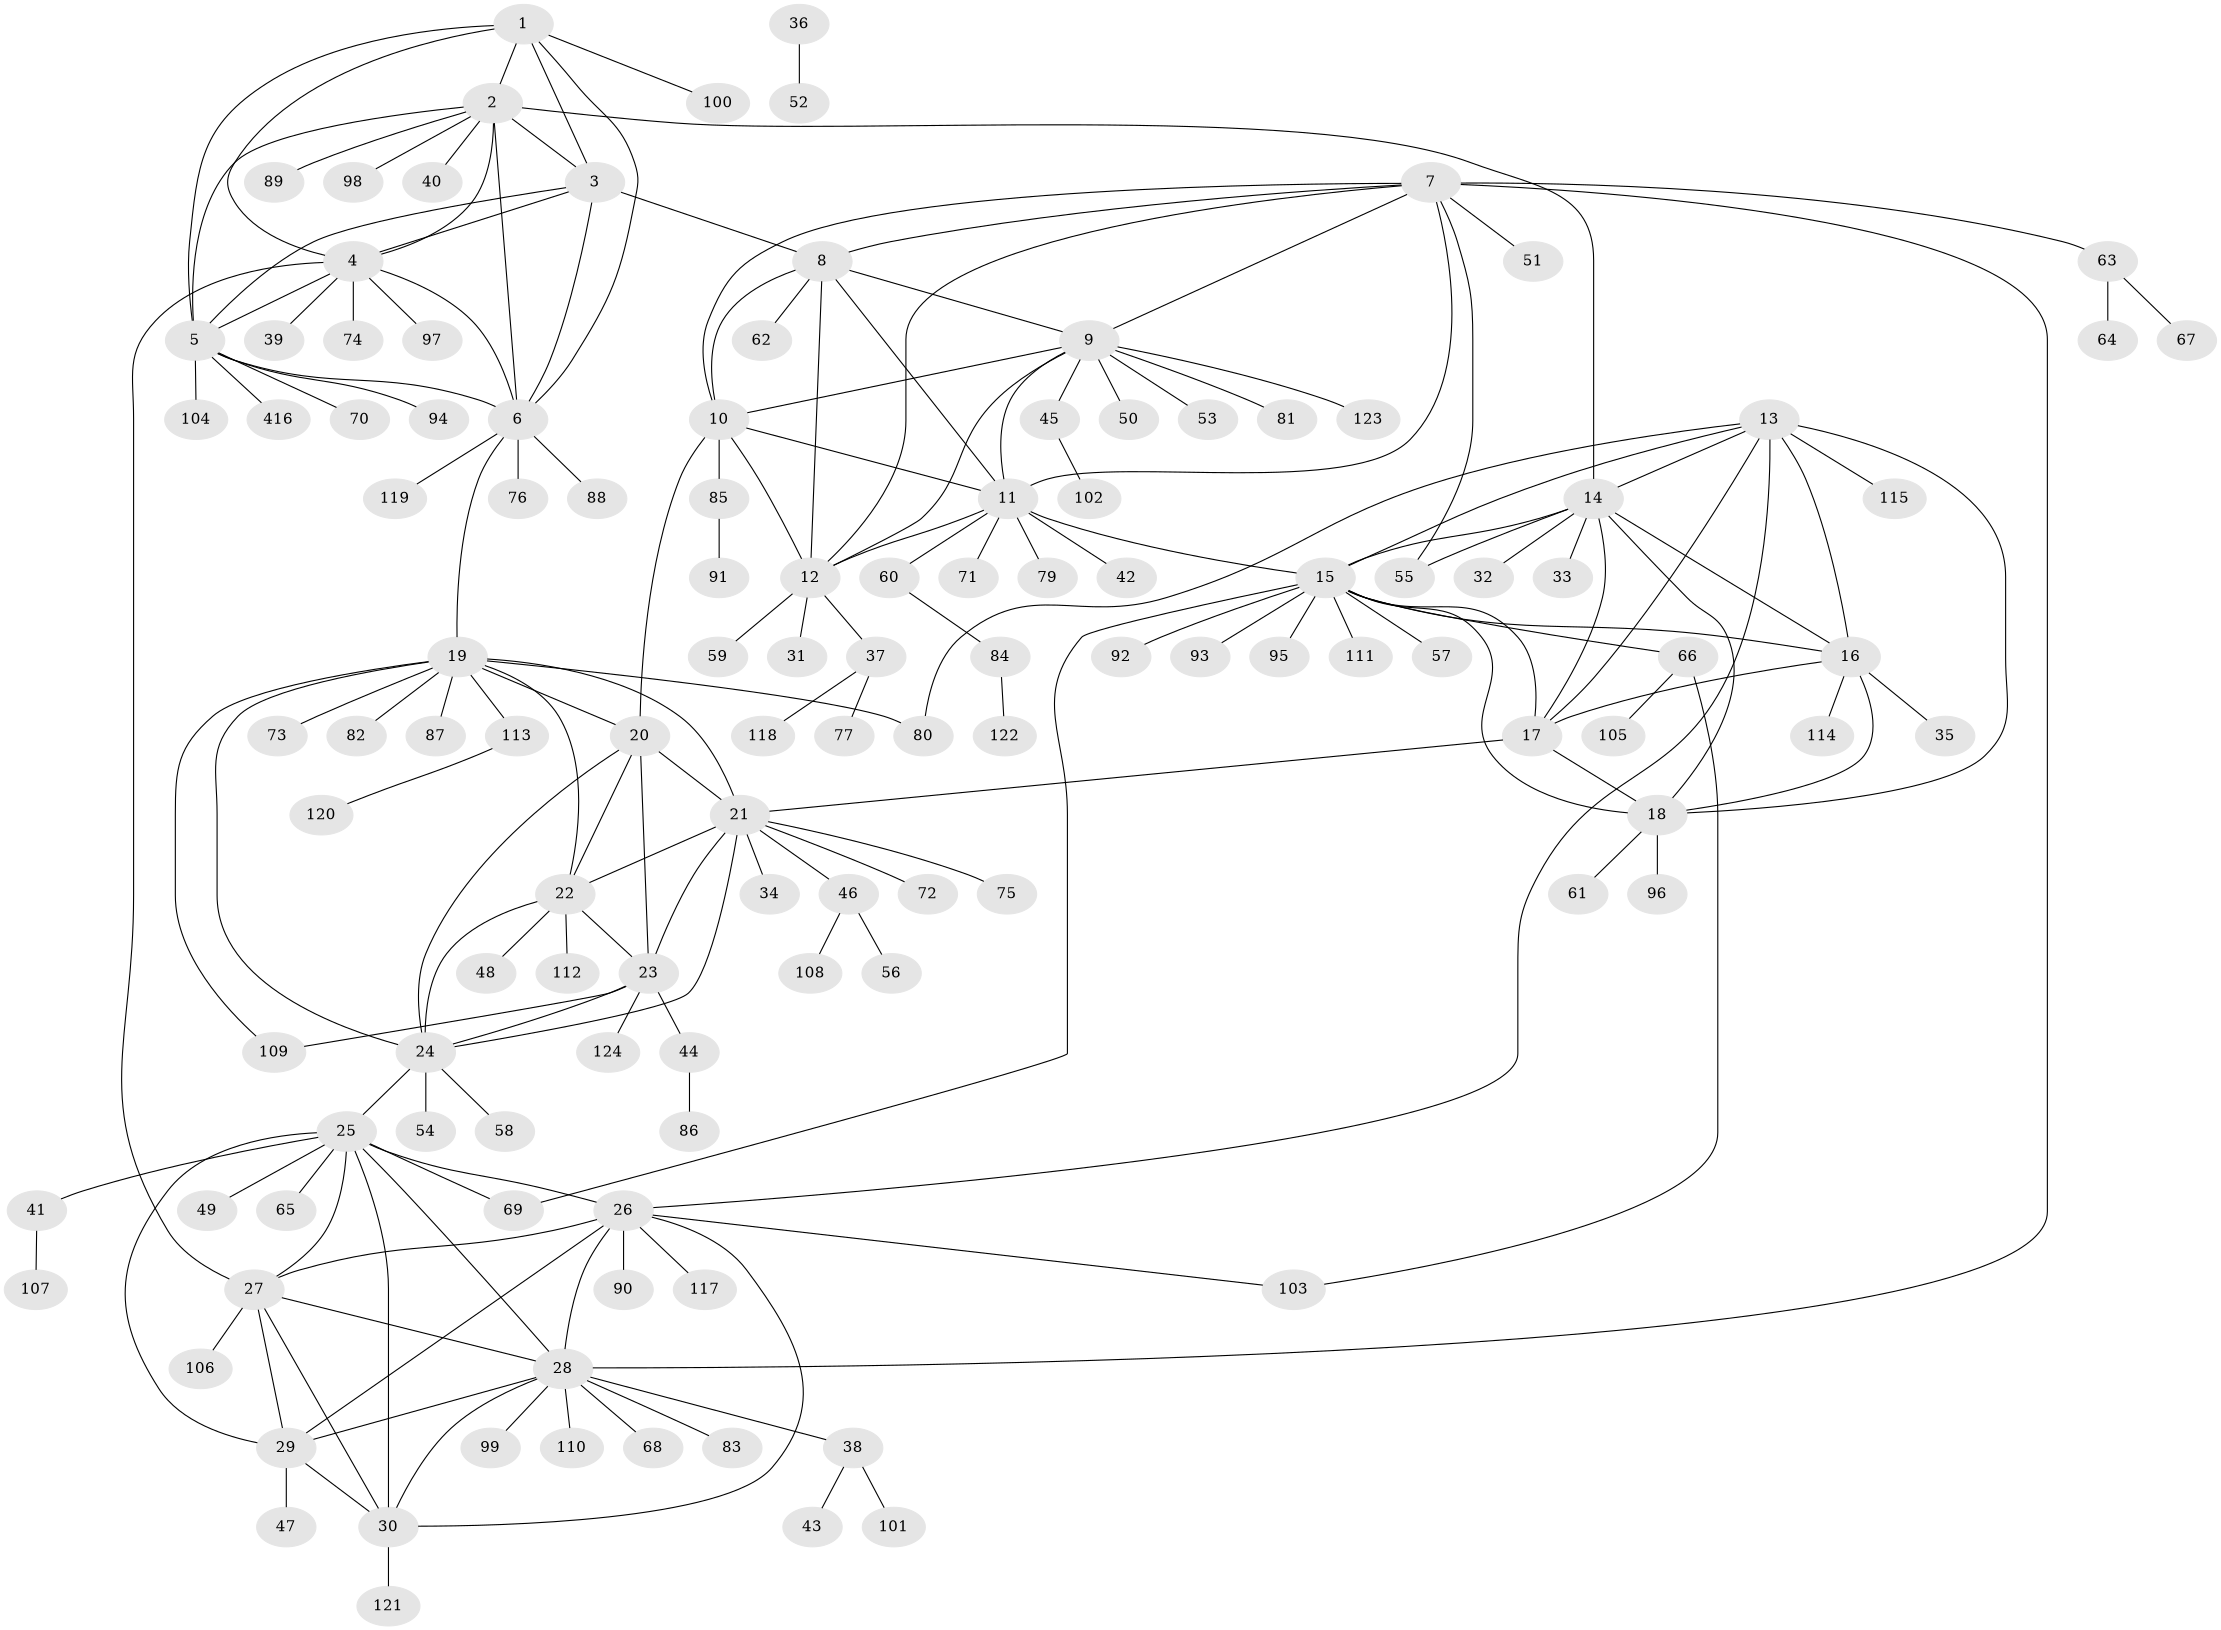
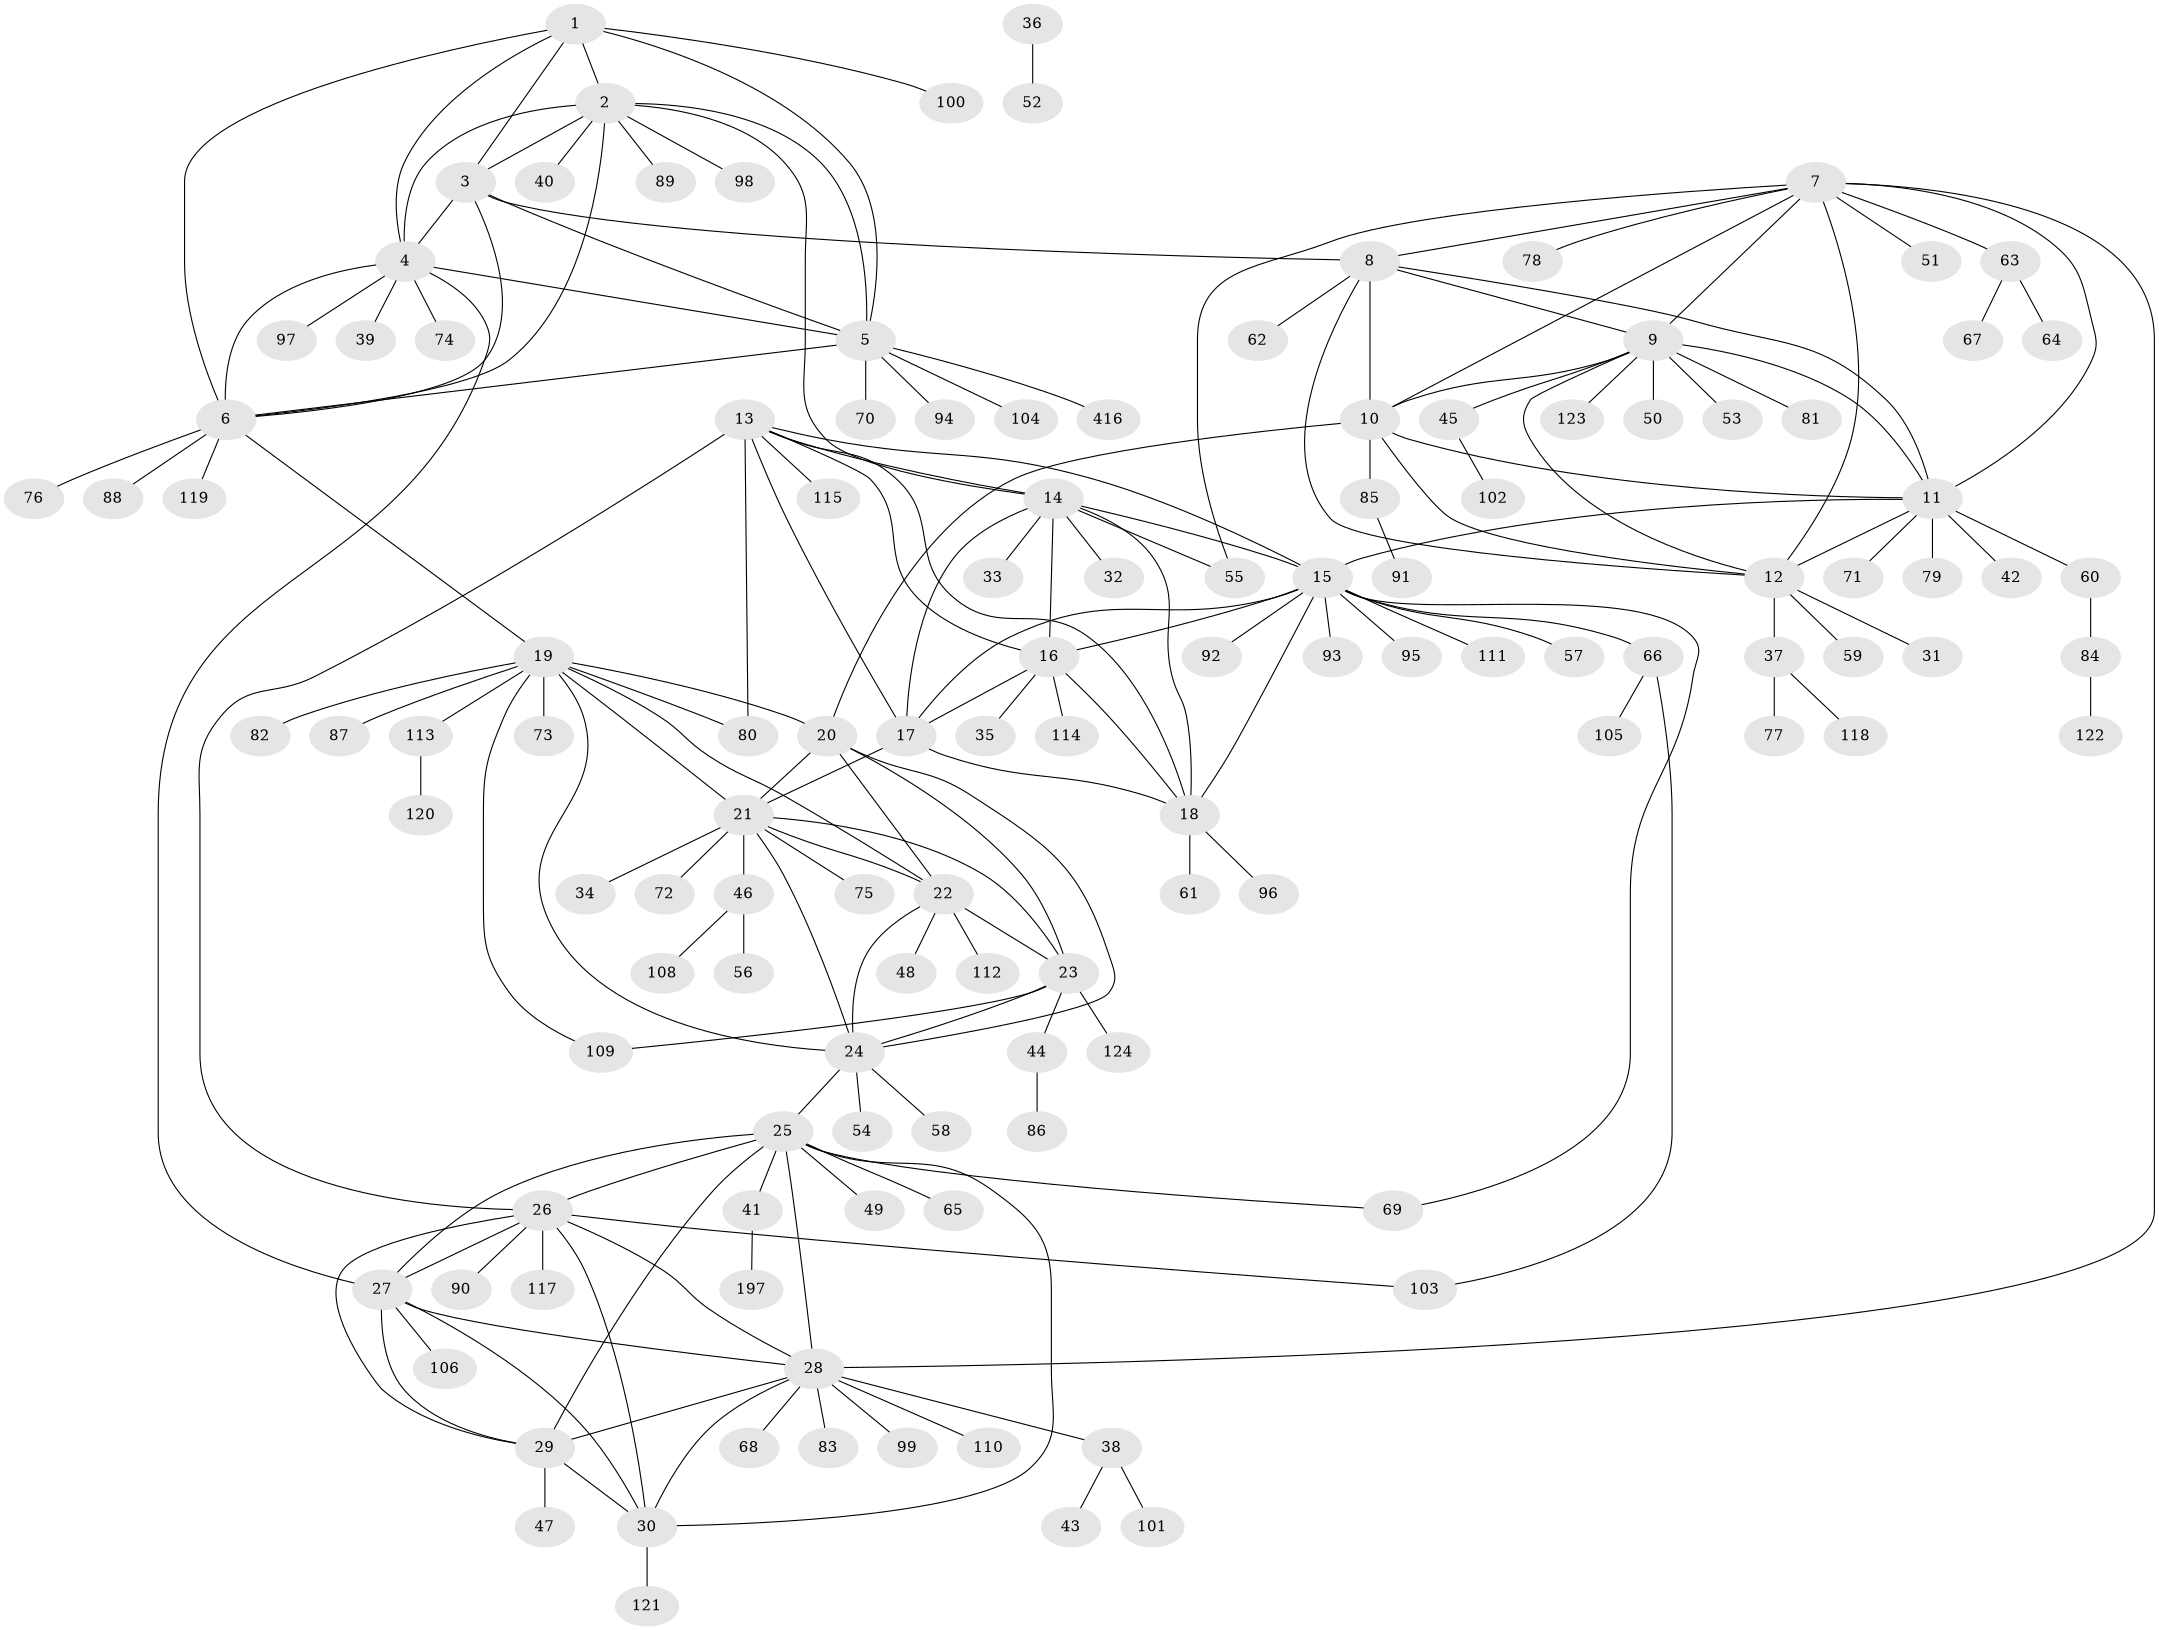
node "78": added
node "107": label "107" -> "197"
